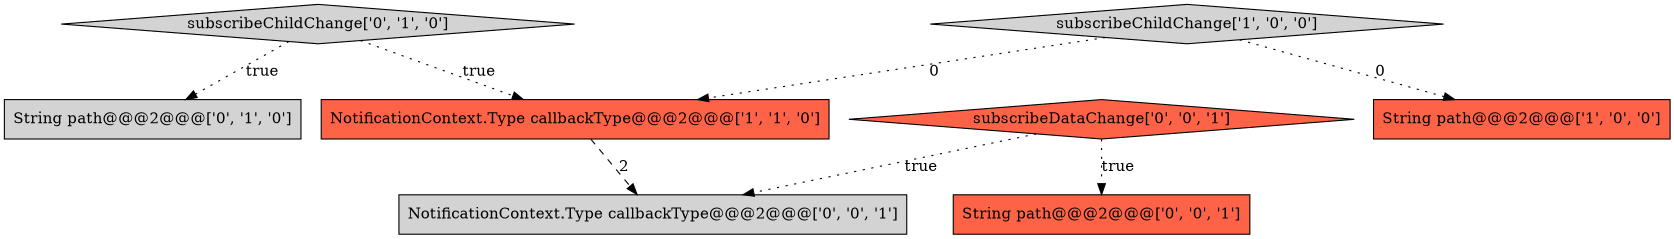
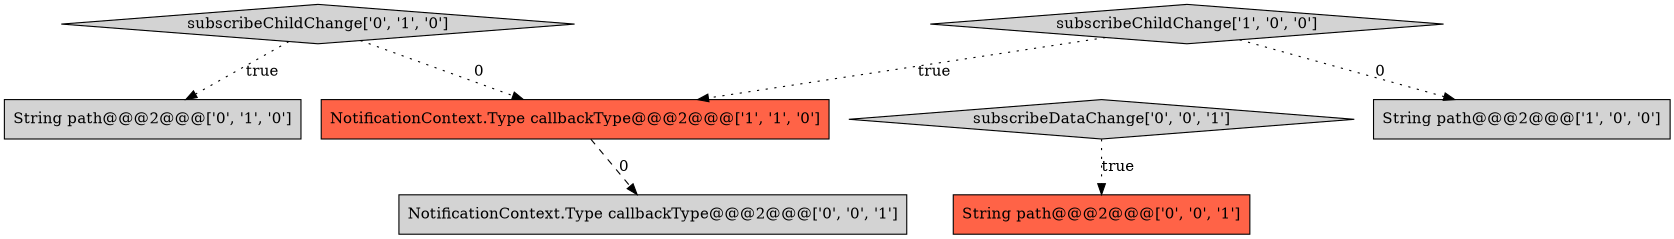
edge "subscribeChildChange['0', '1', '0']" -> "NotificationContext.Type callbackType@@@2@@@['1', '1', '0']": label "true" -> "0"
edge "subscribeChildChange['1', '0', '0']" -> "NotificationContext.Type callbackType@@@2@@@['1', '1', '0']": label "0" -> "true"
node "subscribeDataChange['0', '0', '1']": fillcolor tomato -> lightgray
node "String path@@@2@@@['1', '0', '0']": fillcolor tomato -> lightgray
edge "subscribeDataChange['0', '0', '1']" -> "NotificationContext.Type callbackType@@@2@@@['0', '0', '1']": removed, label "true"
edge "NotificationContext.Type callbackType@@@2@@@['1', '1', '0']" -> "NotificationContext.Type callbackType@@@2@@@['0', '0', '1']": label "2" -> "0"
